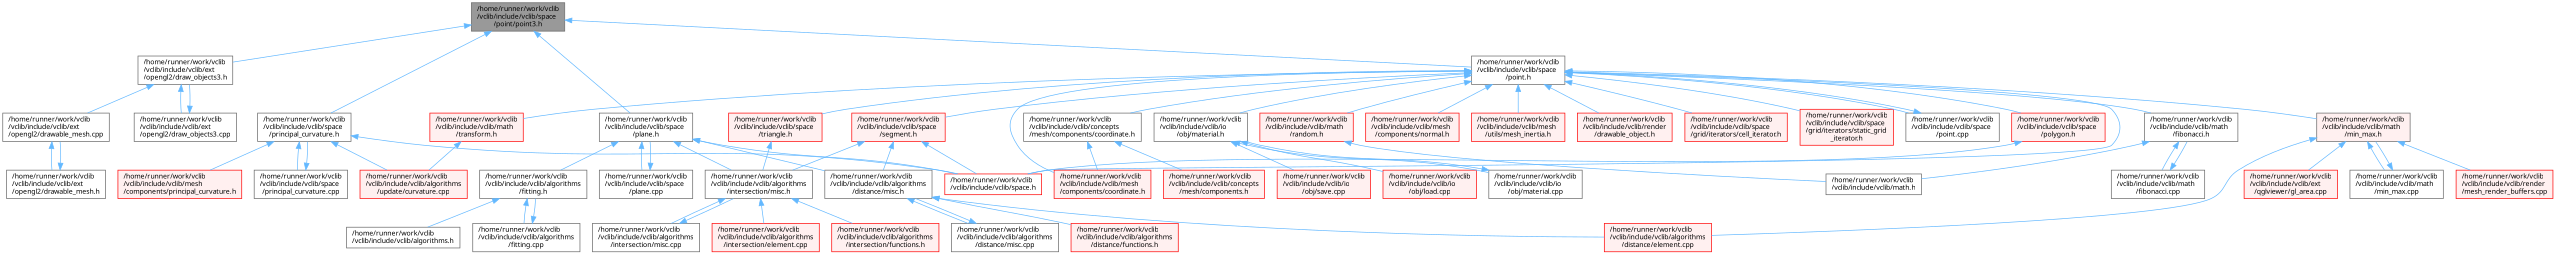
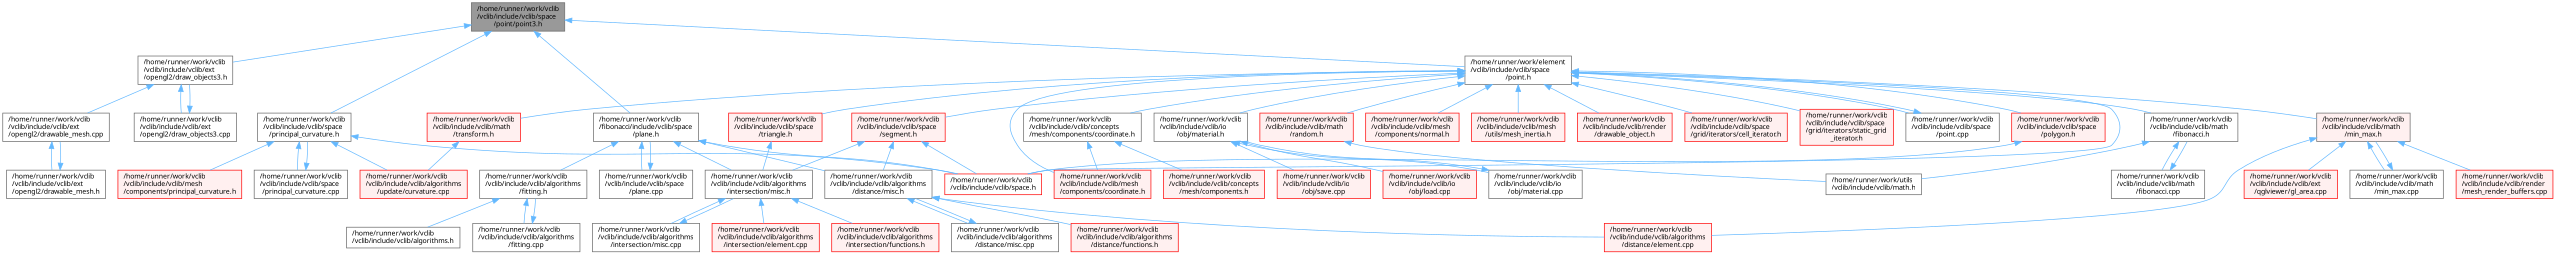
node "/home/runner/work/vclib /vclib/include/vclib/space /point.h": label "/home/runner/work/vclib /vclib/include/vclib/space /point.h" -> "/home/runner/work/element /vclib/include/vclib/space /point.h"
node "/home/runner/work/vclib /vclib/include/vclib/space /plane.h": label "/home/runner/work/vclib /vclib/include/vclib/space /plane.h" -> "/home/runner/work/vclib /fibonacci/include/vclib/space /plane.h"
node "/home/runner/work/vclib /vclib/include/vclib/math.h": label "/home/runner/work/vclib /vclib/include/vclib/math.h" -> "/home/runner/work/utils /vclib/include/vclib/math.h"
